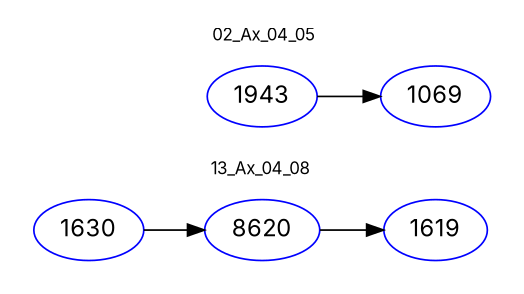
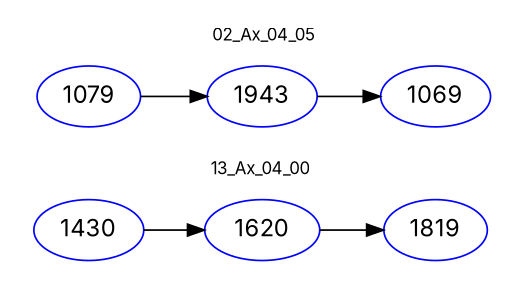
node "1079": added
cluster "13_Ax_04_08": label "13_Ax_04_08" -> "13_Ax_04_00"
node "1630": label "1630" -> "1430"
node "8620": label "8620" -> "1620"
node "1619": label "1619" -> "1819"
